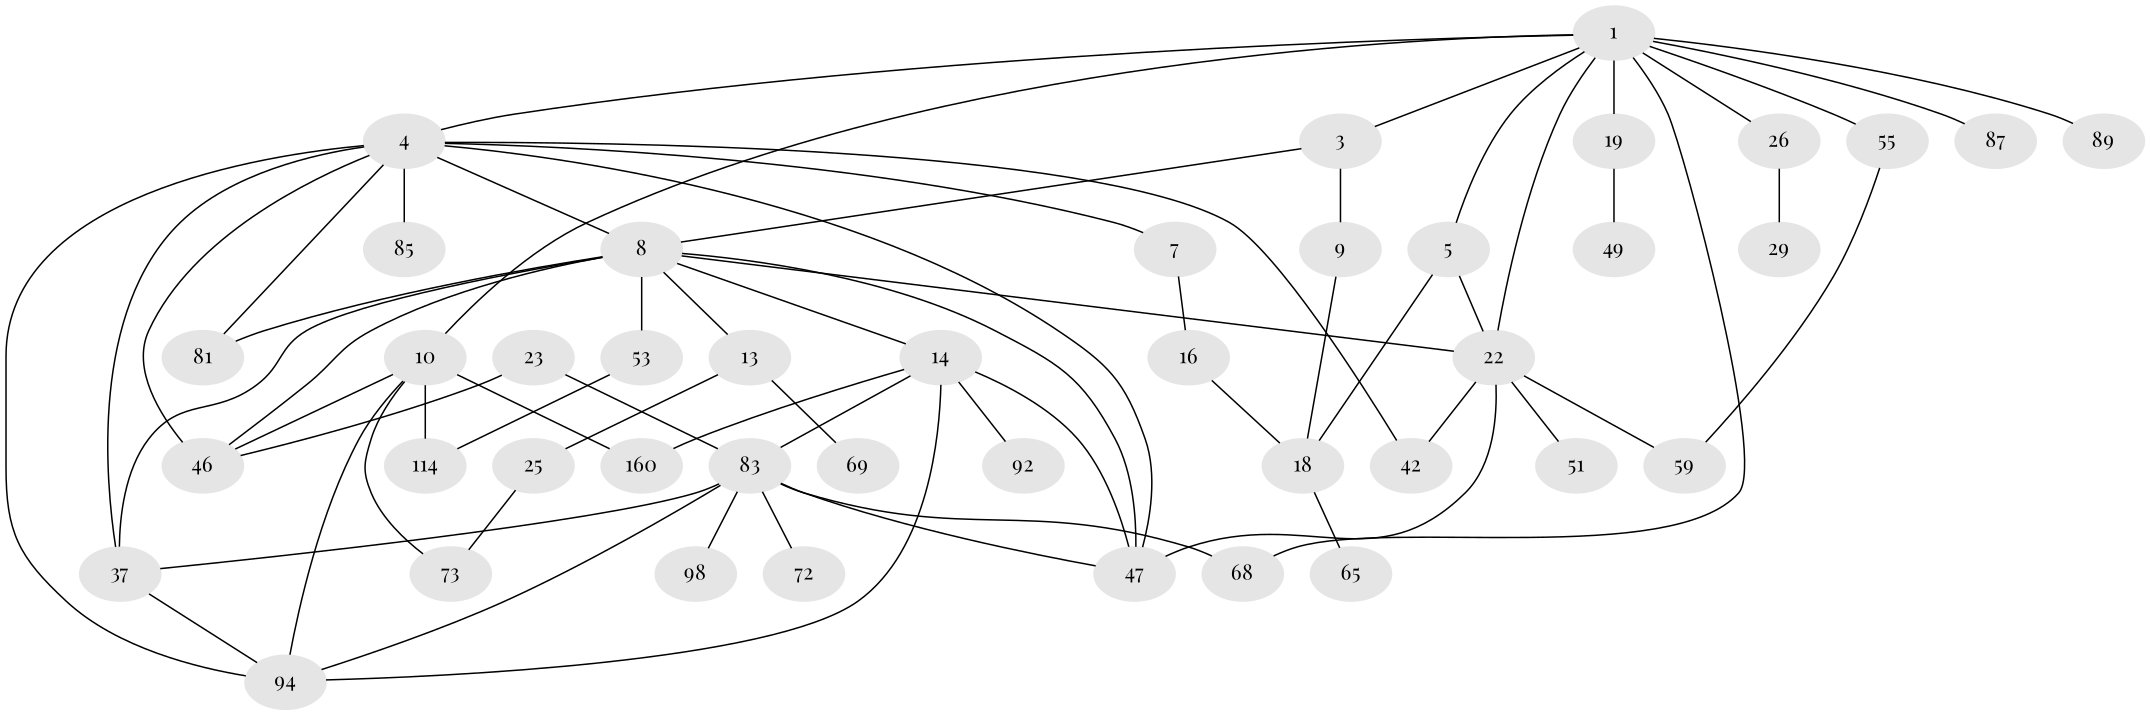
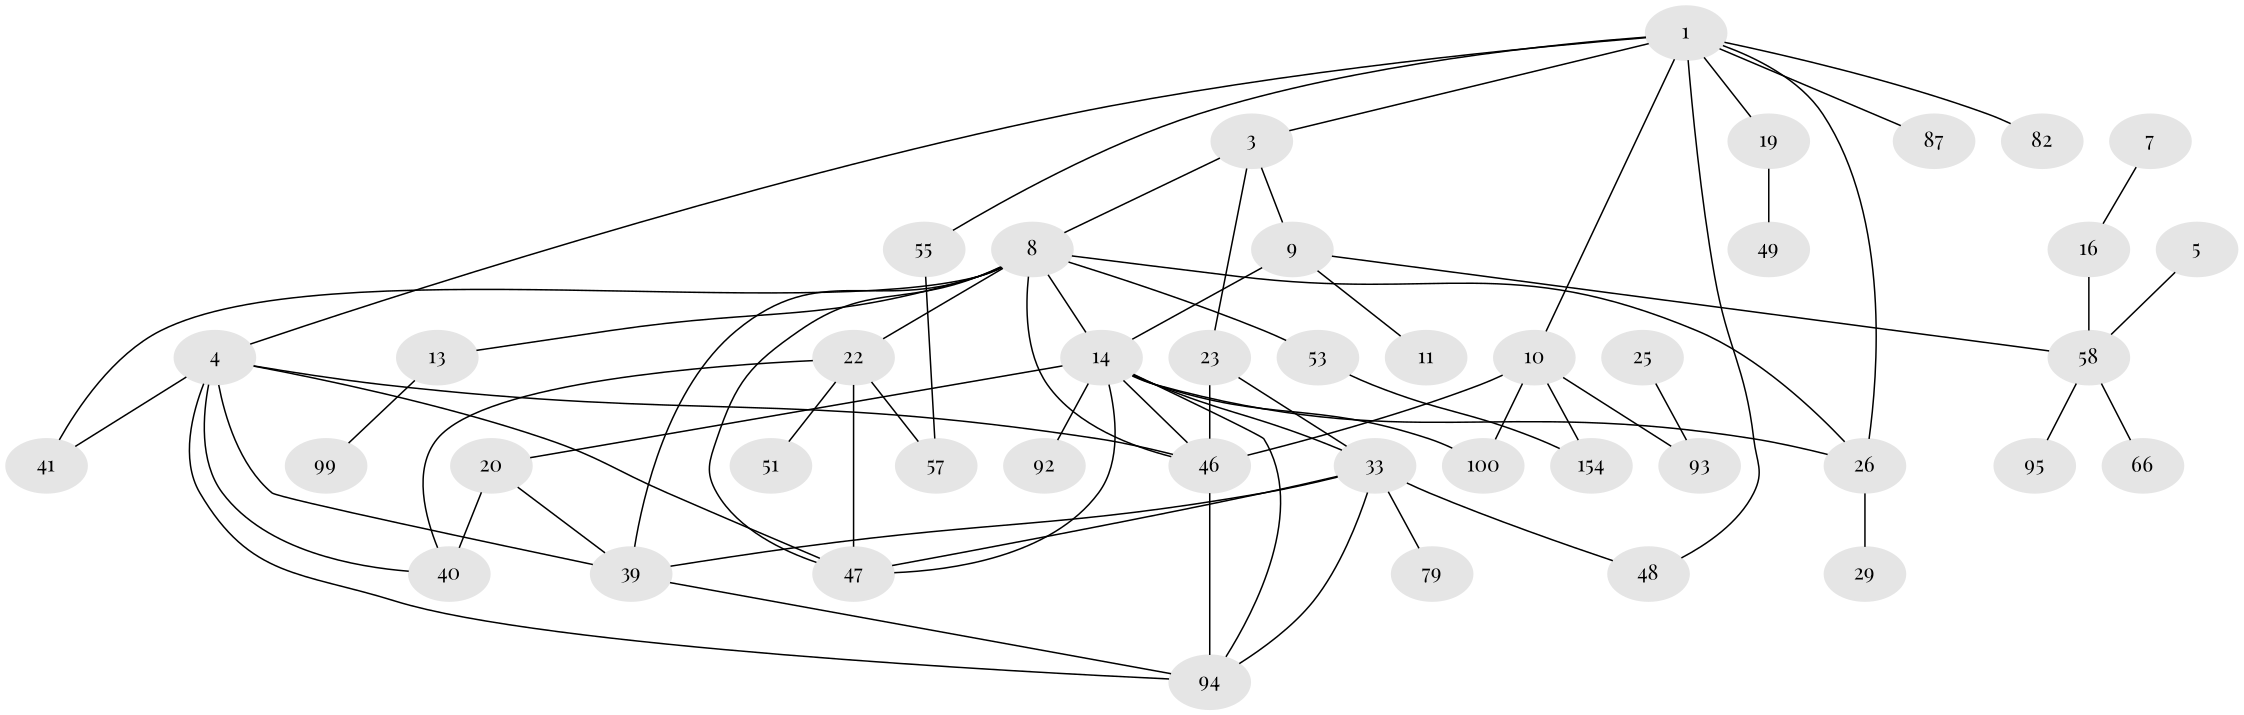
edge "1" -- "5": removed
node "89": label "89" -> "82"
edge "4" -- "7": removed
edge "1" -- "22": removed
edge "4" -- "8": now "26" -- "8"
node "85": removed
edge "3" -- "23": added
edge "9" -- "14": added
edge "5" -- "22": removed
node "81": label "81" -> "41"
node "11": added
edge "13" -- "25": removed
edge "14" -- "46": added
edge "14" -- "26": added
node "114": label "114" -> "154"
node "20": added
node "160": label "160" -> "100"
node "83": label "83" -> "33"
node "69": label "69" -> "99"
node "18": label "18" -> "58"
node "42": label "42" -> "40"
node "59": label "59" -> "57"
node "95": added
edge "10" -- "94": now "46" -- "94"
node "37": label "37" -> "39"
node "73": label "73" -> "93"
node "98": removed
node "72": label "72" -> "79"
node "68": label "68" -> "48"
node "65": label "65" -> "66"
